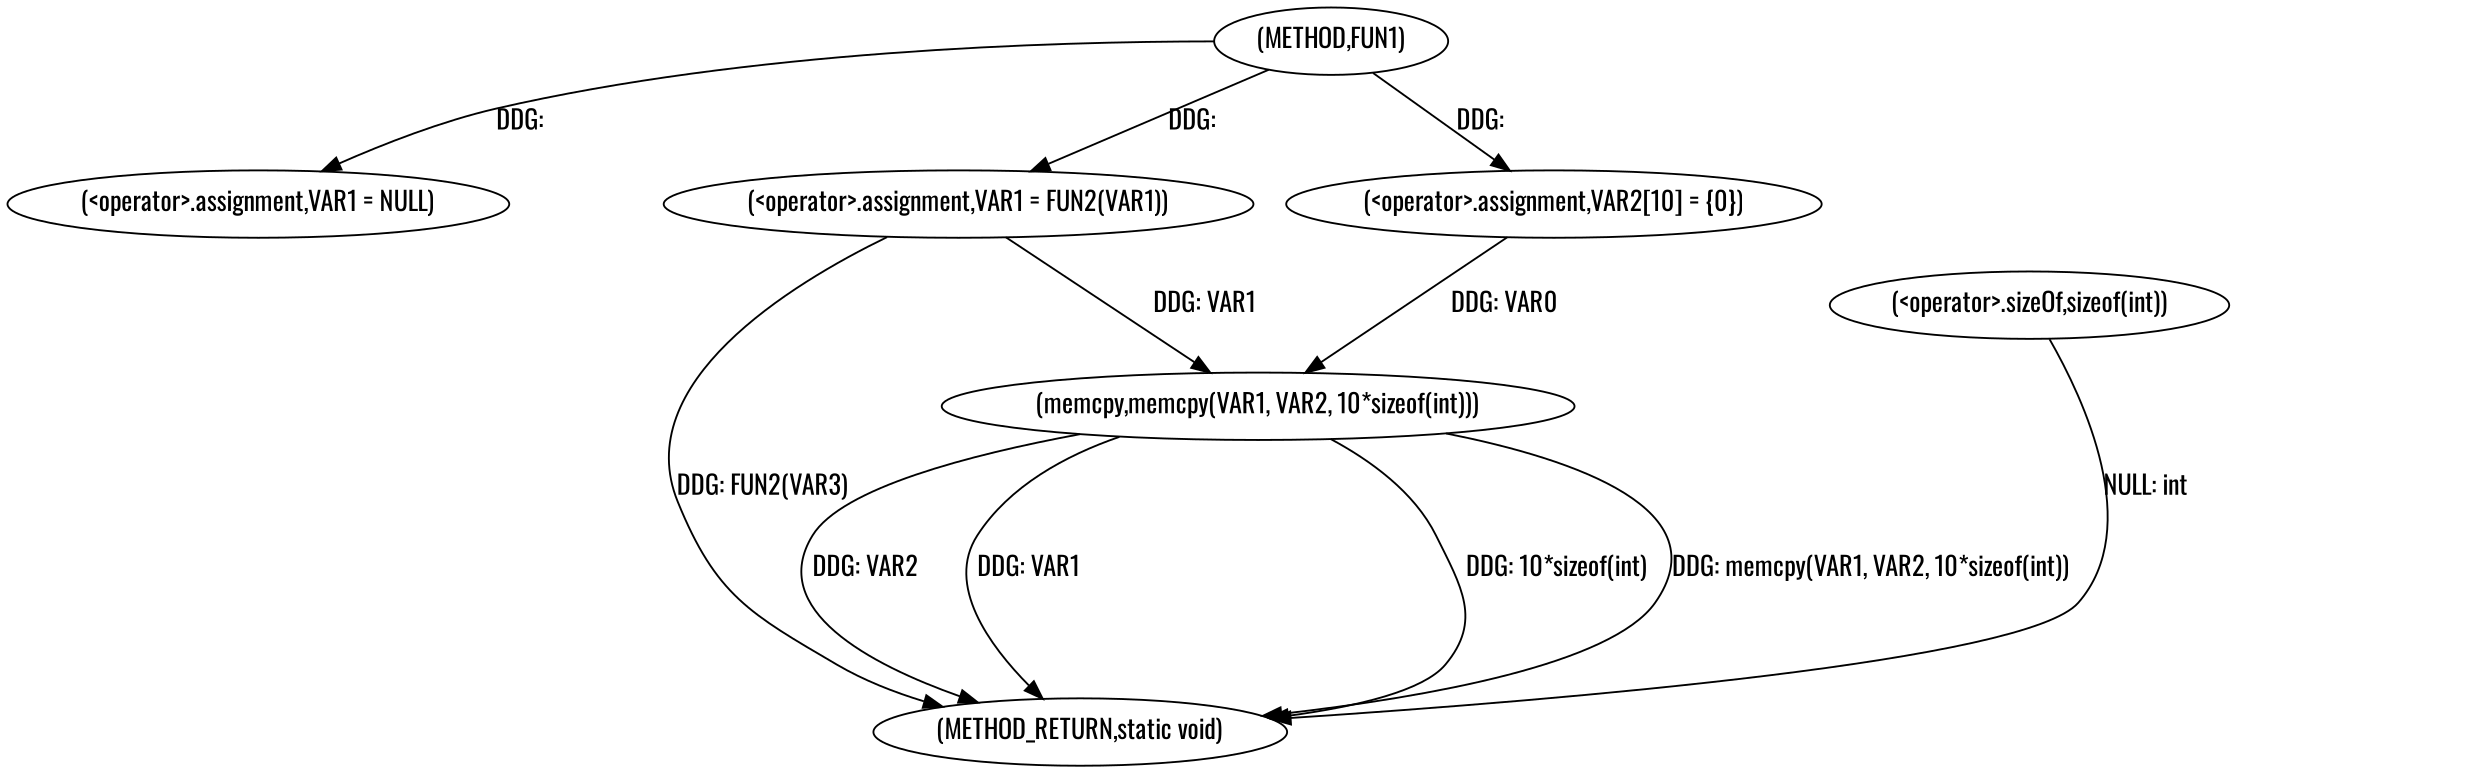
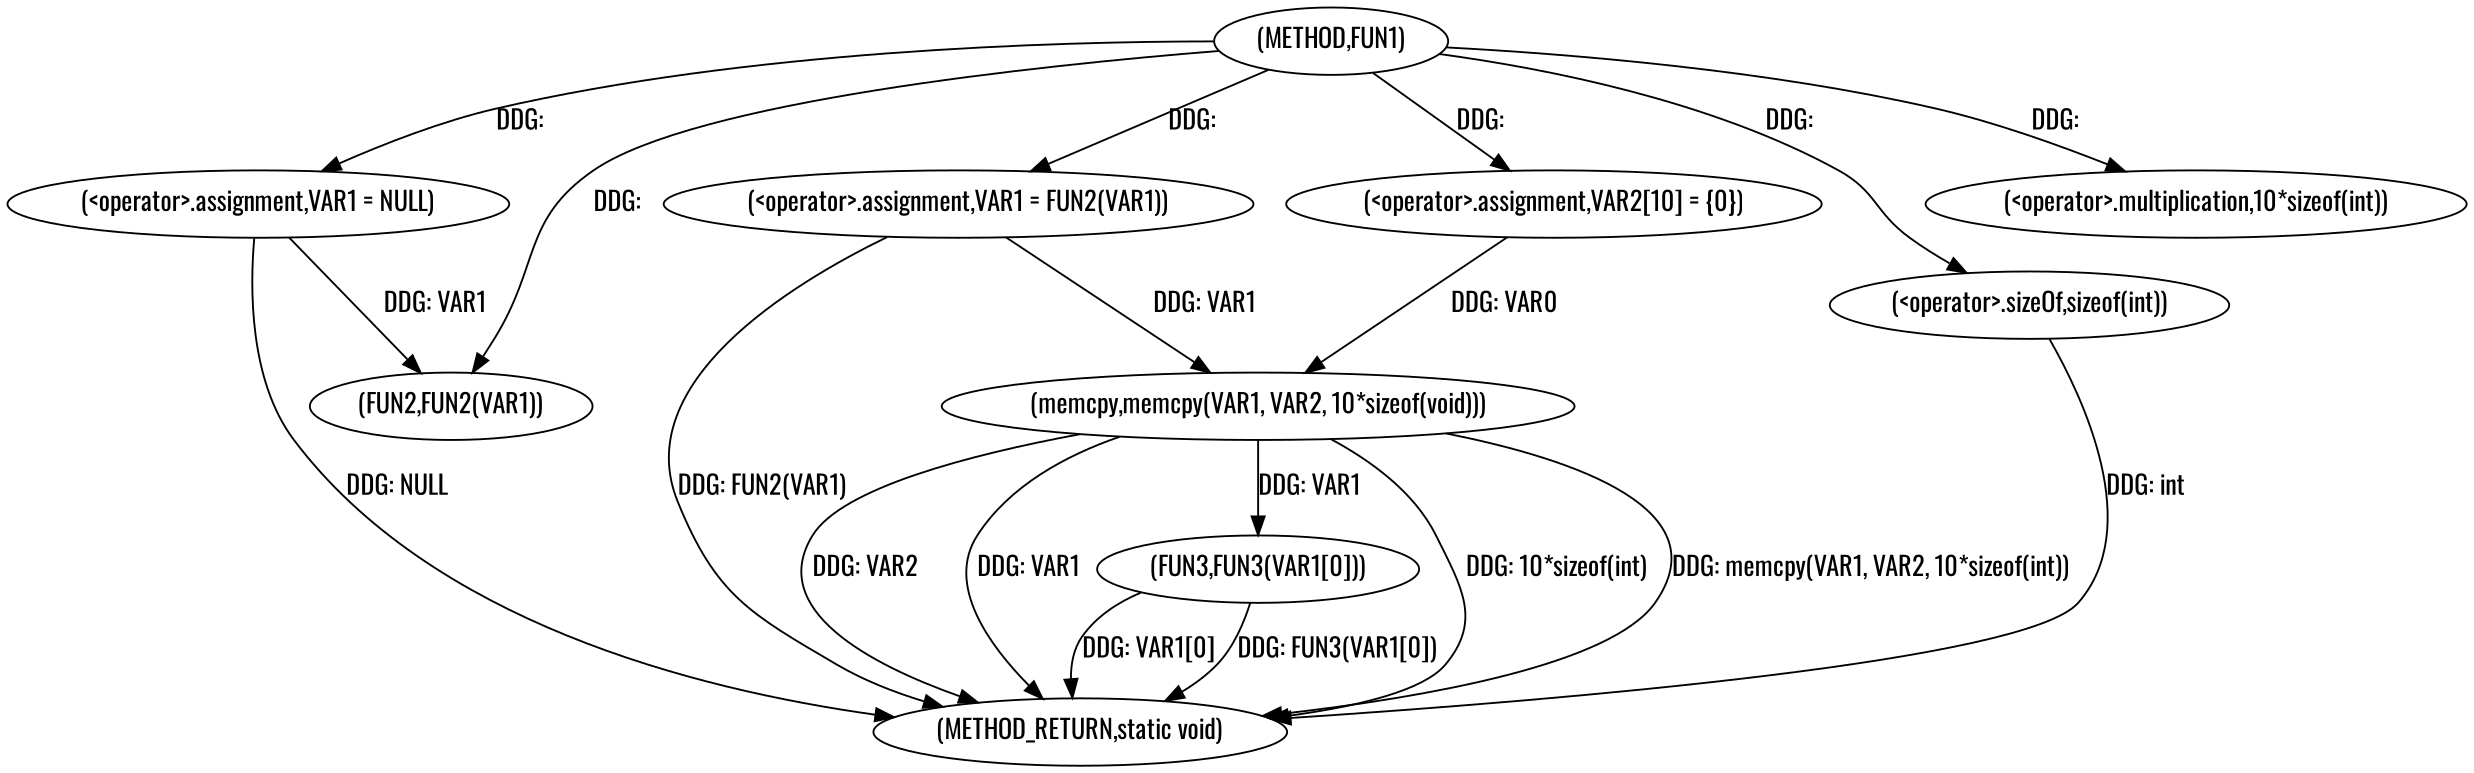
edge "(METHOD,FUN1)" -> "(<operator>.sizeOf,sizeof(int))": added, label "DDG:"
node "(<operator>.multiplication,10*sizeof(int))": added
node "(FUN2,FUN2(VAR1))": added
node "(memcpy,memcpy(VAR1, VAR2, 10*sizeof(int)))": label "(memcpy,memcpy(VAR1, VAR2, 10*sizeof(int)))" -> "(memcpy,memcpy(VAR1, VAR2, 10*sizeof(void)))"
edge "(<operator>.assignment,VAR1 = FUN2(VAR1))" -> "(METHOD_RETURN,static void)": label "DDG: FUN2(VAR3)" -> "DDG: FUN2(VAR1)"
edge "(<operator>.sizeOf,sizeof(int))" -> "(METHOD_RETURN,static void)": label "NULL: int" -> "DDG: int"
node "(FUN3,FUN3(VAR1[0]))": added
edge "(<operator>.assignment,VAR1 = NULL)" -> "(METHOD_RETURN,static void)": added, label "DDG: NULL"
